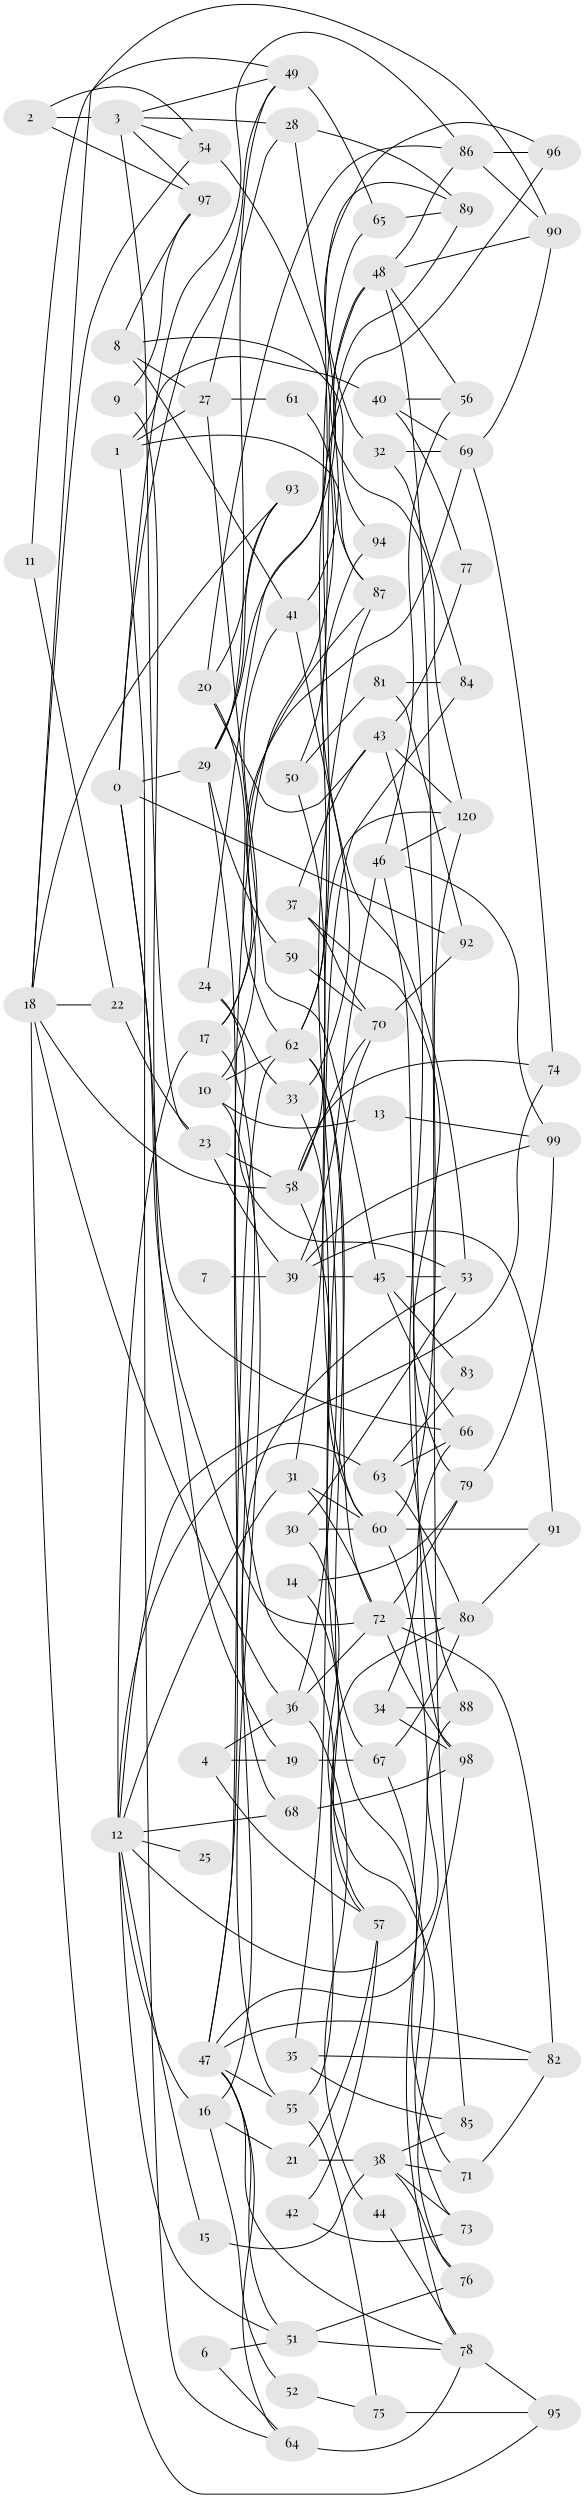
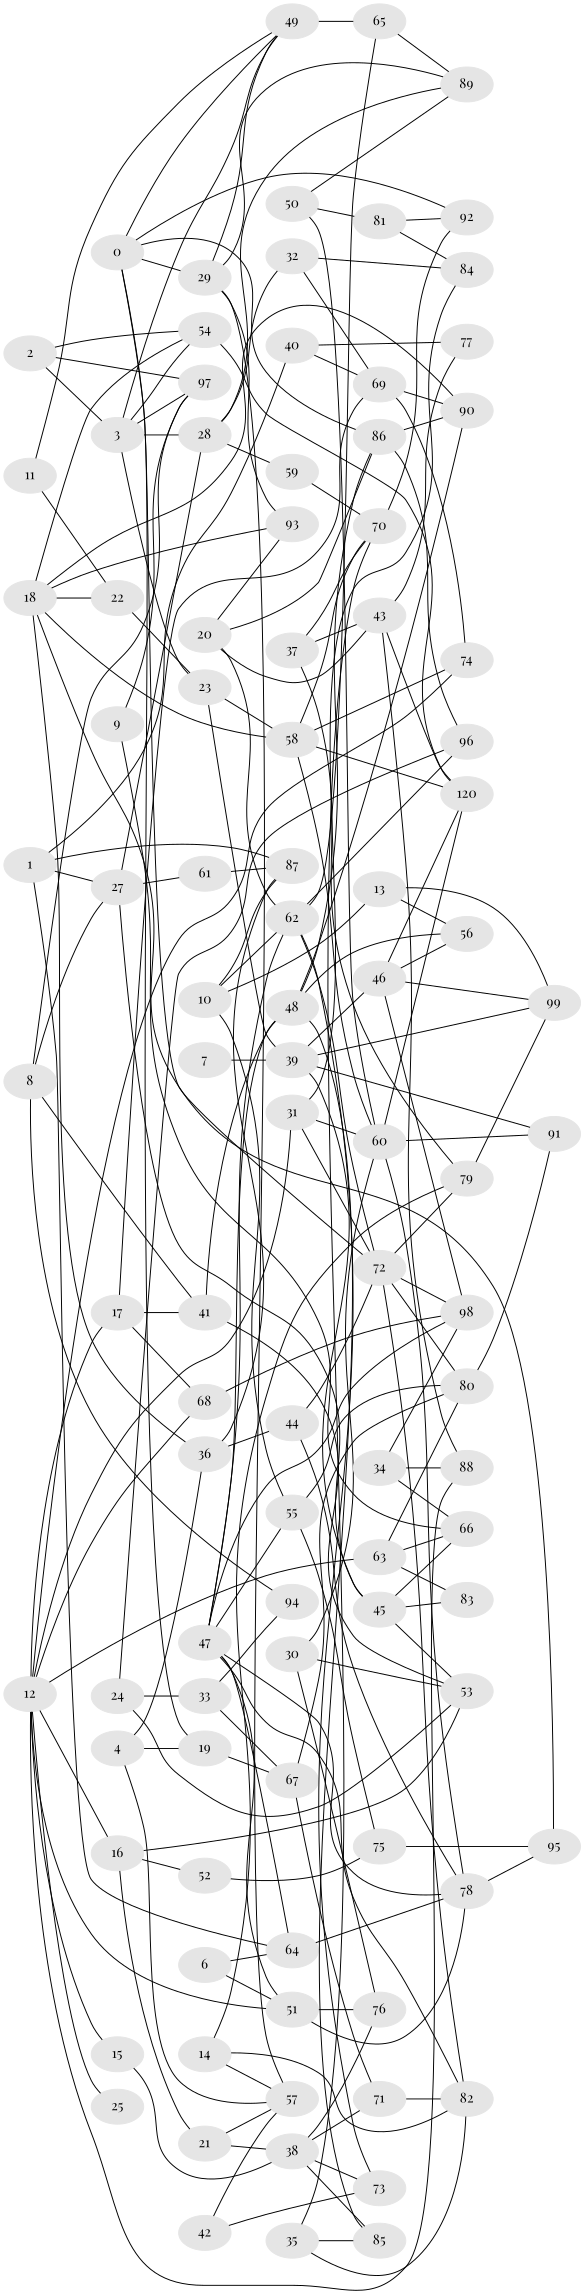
edge "40" -- "56": now "13" -- "56"
edge "29" -- "59": now "28" -- "59"
edge "72" -- "36": now "72" -- "44"
edge "14" -- "82": added
